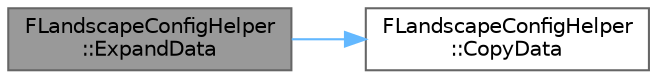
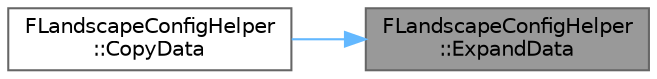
edge "FLandscapeConfigHelper ::ExpandData" -> "FLandscapeConfigHelper ::CopyData": reversed
